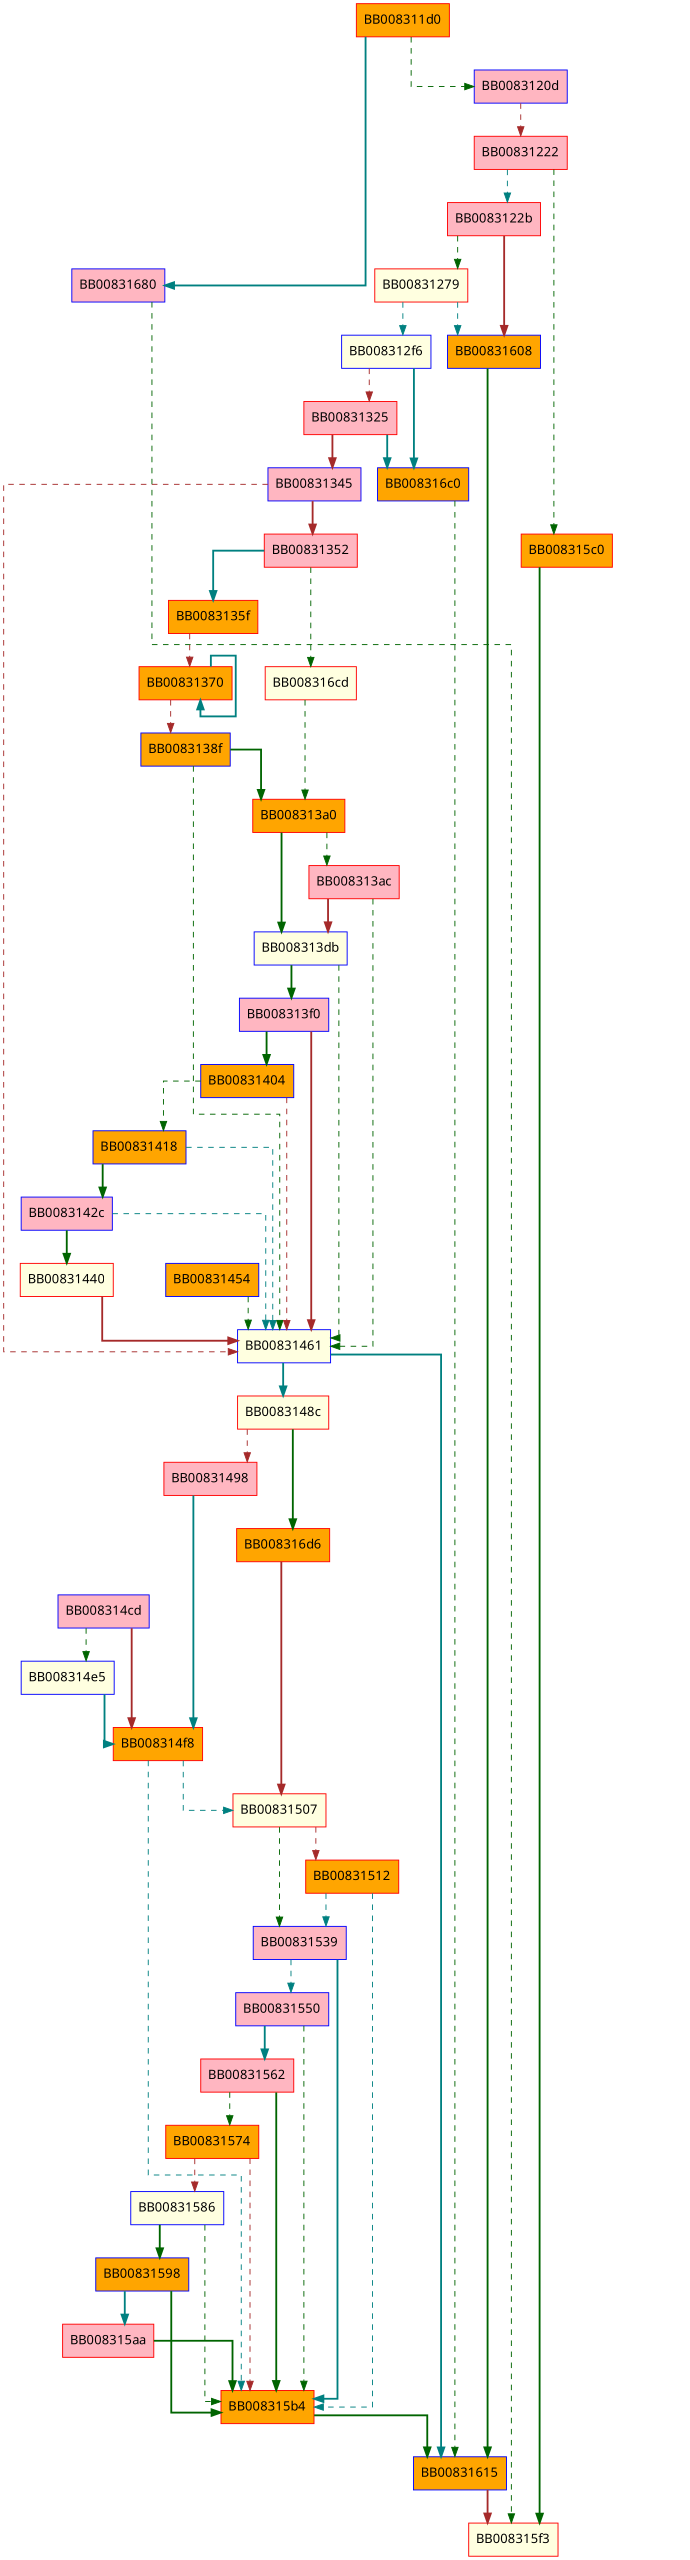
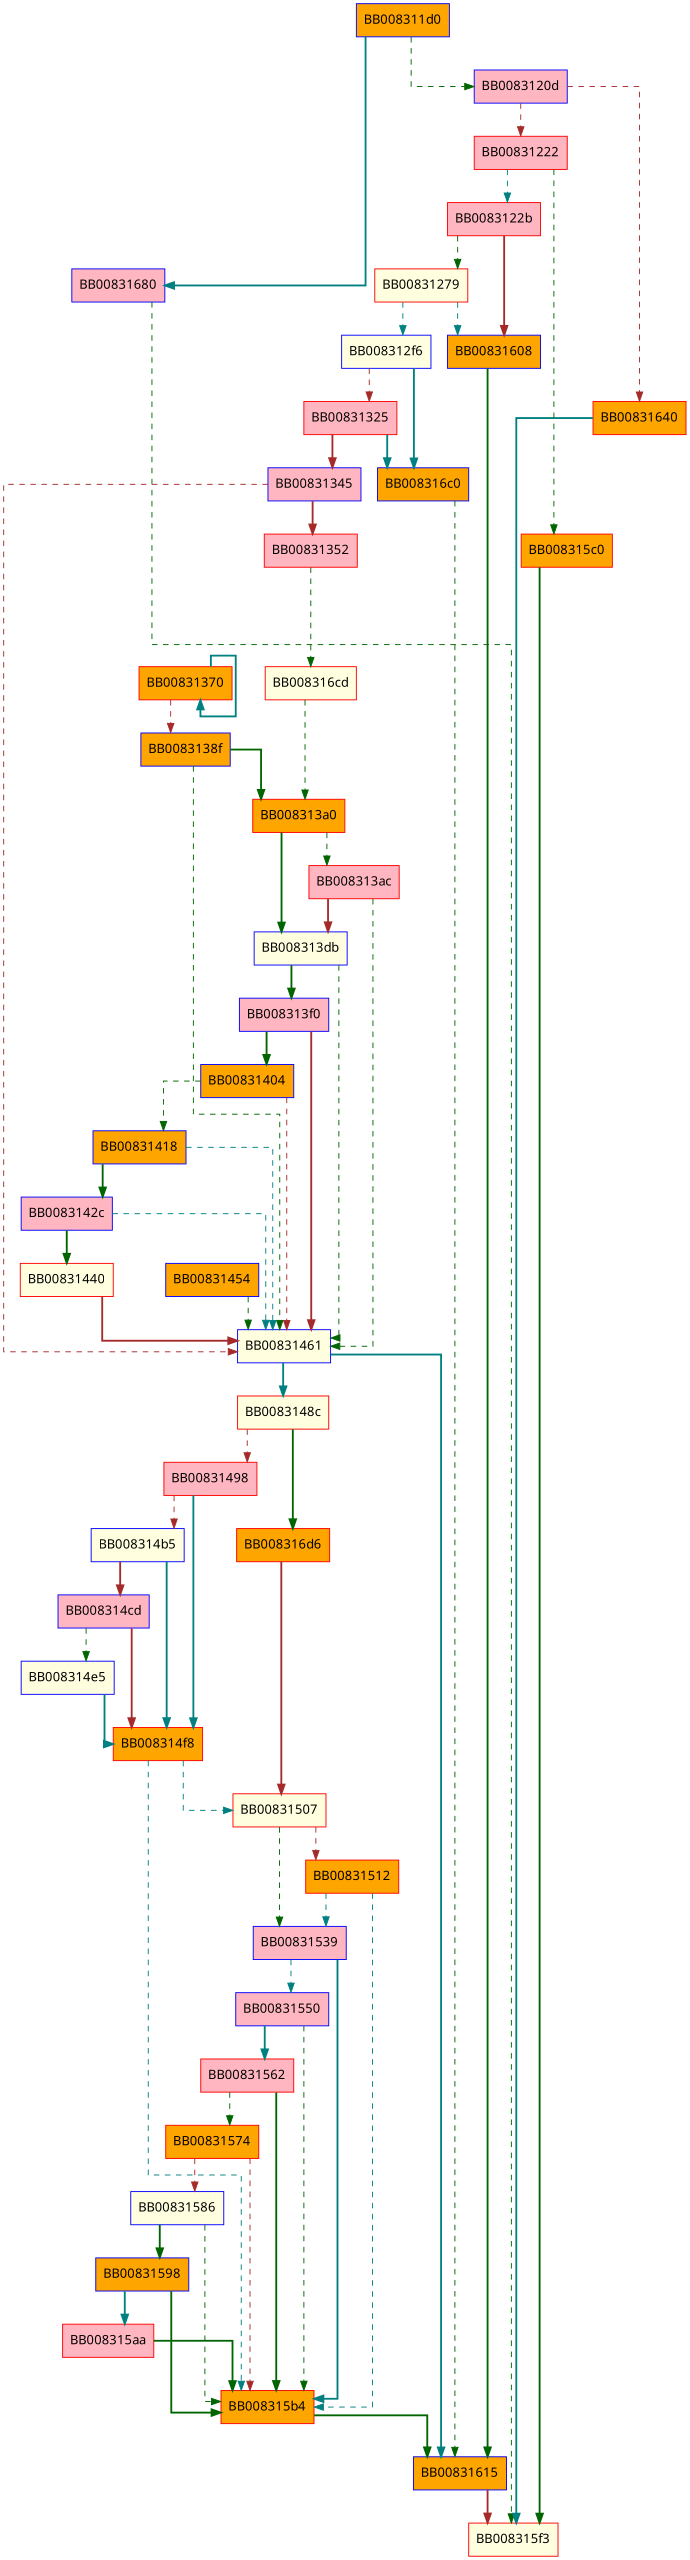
node "BB008311d0": color red -> blue
node "BB00831640": added
node "BB0083135f": removed
node "BB008314b5": added
